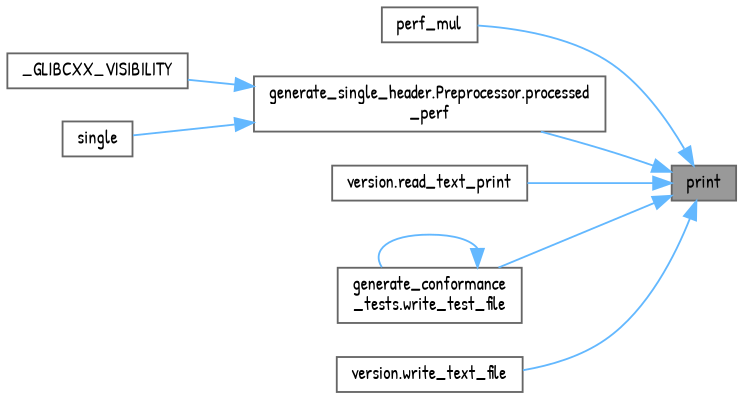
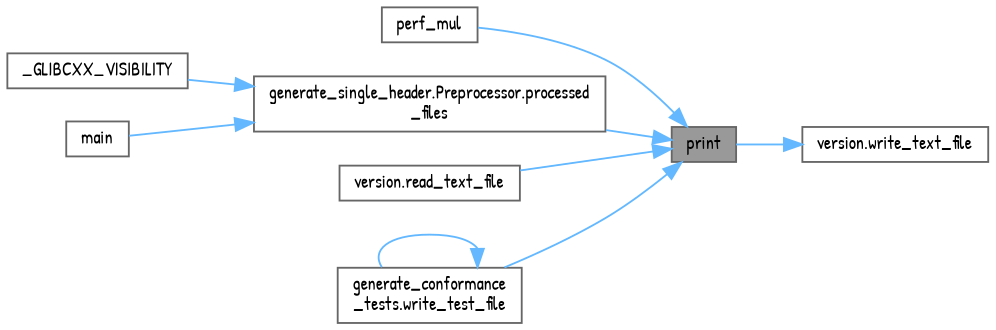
node "generate_single_header.Preprocessor.processed _perf": label "generate_single_header.Preprocessor.processed _perf" -> "generate_single_header.Preprocessor.processed _files"
node "single": label "single" -> "main"
node "version.read_text_print": label "version.read_text_print" -> "version.read_text_file"
edge "version.write_text_file" -> "print": reversed
